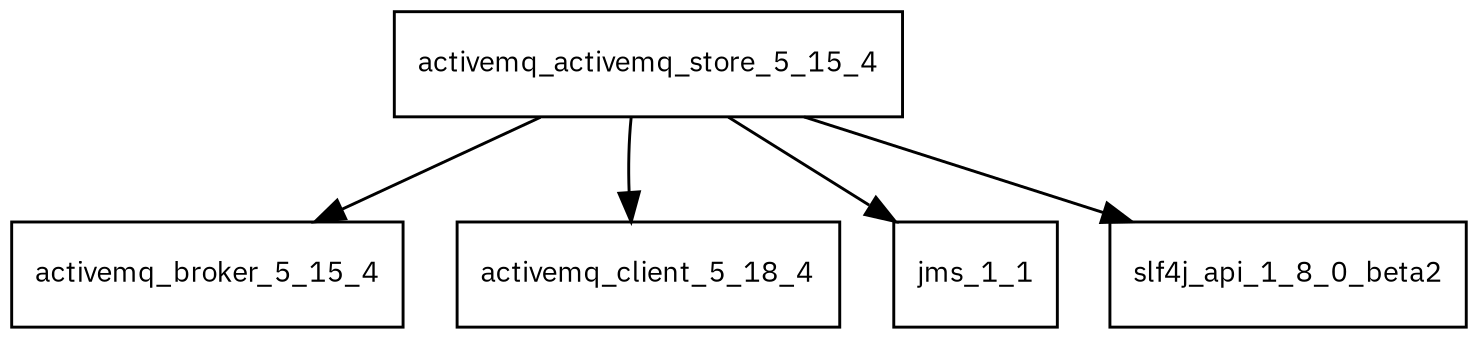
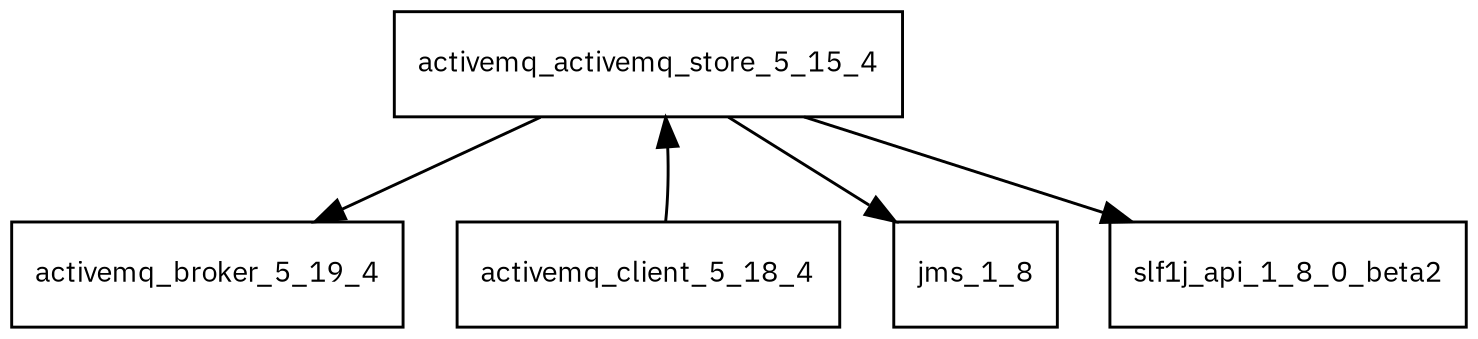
edge "activemq_activemq_store_5_15_4" -> "activemq_client_5_18_4": reversed
node "activemq_broker_5_15_4": label "activemq_broker_5_15_4" -> "activemq_broker_5_19_4"
node "jms_1_1": label "jms_1_1" -> "jms_1_8"
node "slf4j_api_1_8_0_beta2": label "slf4j_api_1_8_0_beta2" -> "slf1j_api_1_8_0_beta2"
